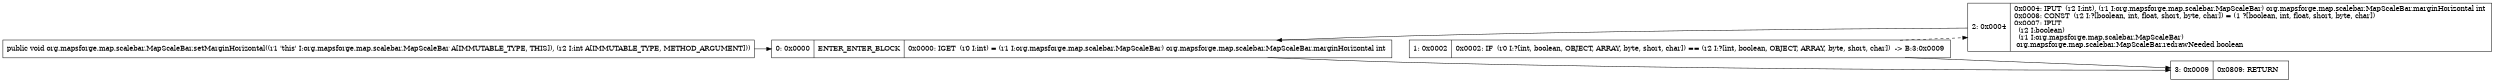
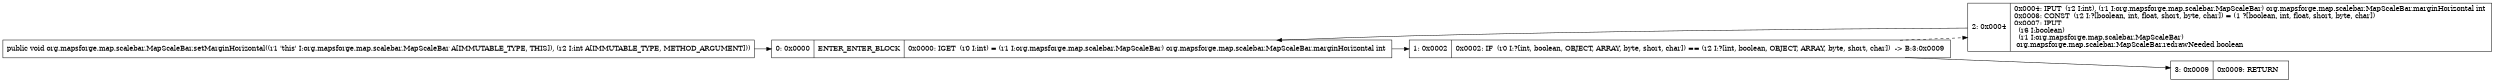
node "2: 0x0004": text "(r2 I:boolean)" -> "(r6 I:boolean)"
edge "0: 0x0000" -> "3: 0x0009": now "0: 0x0000" -> "1: 0x0002"
node "3: 0x0009": text "0x0809: RETURN" -> "0x0009: RETURN"
